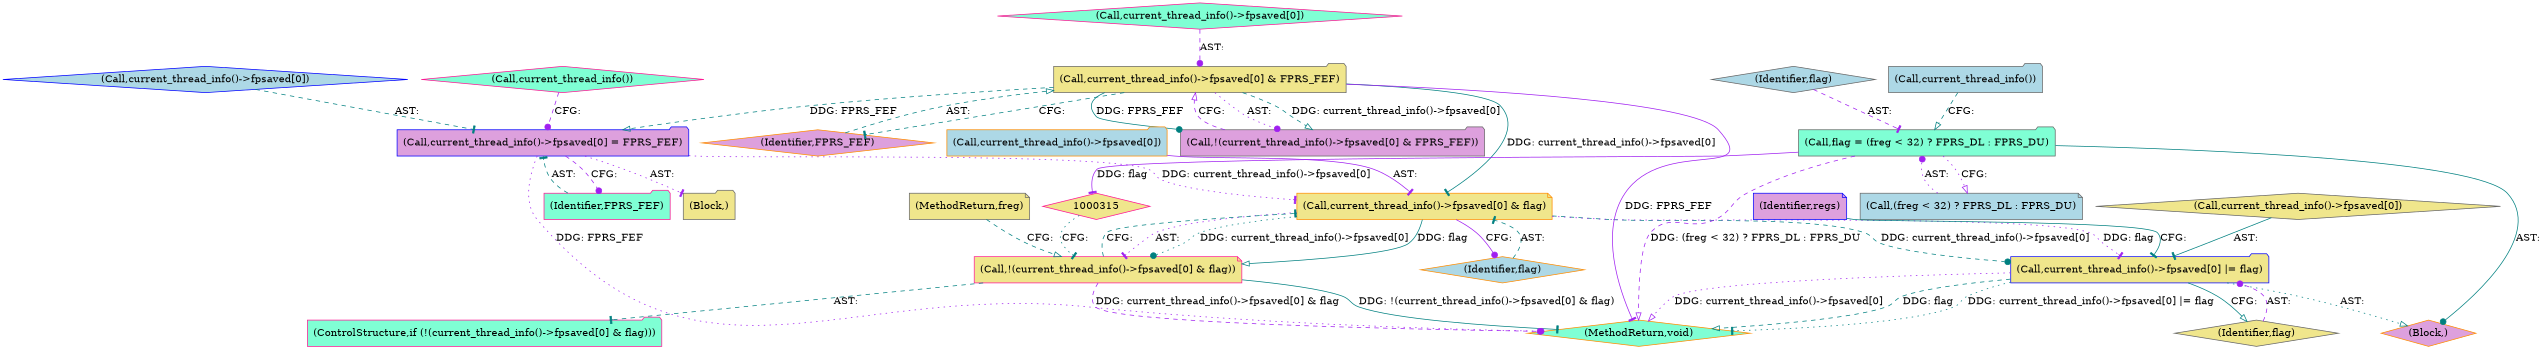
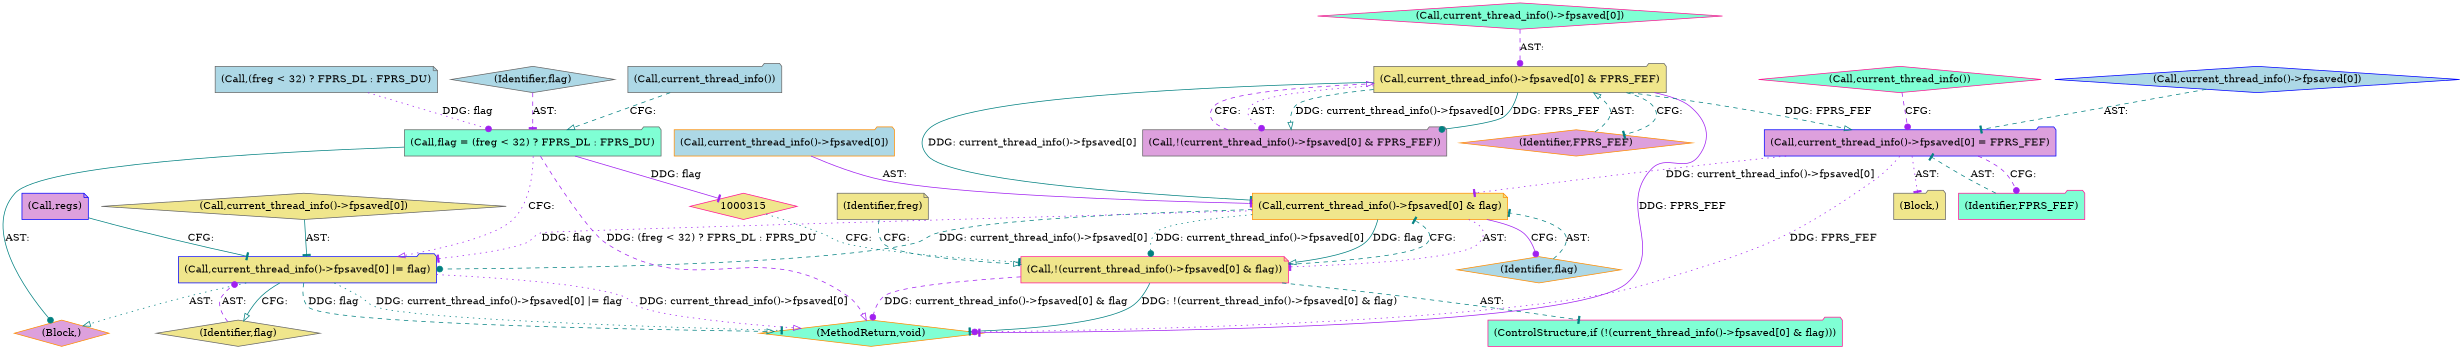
edge "(Call,flag = (freg < 32) ? FPRS_DL : FPRS_DU)" -> "(Call,(freg < 32) ? FPRS_DL : FPRS_DU)": now "(Call,flag = (freg < 32) ? FPRS_DL : FPRS_DU)" -> "(Call,current_thread_info()->fpsaved[0] |= flag)"
edge "(Call,(freg < 32) ? FPRS_DL : FPRS_DU)" -> "(Call,flag = (freg < 32) ? FPRS_DL : FPRS_DU)": label "AST: " -> "DDG: flag"
node "(MethodReturn,freg)": label "(MethodReturn,freg)" -> "(Identifier,freg)"
node "(Identifier,regs)": label "(Identifier,regs)" -> "(Call,regs)"
